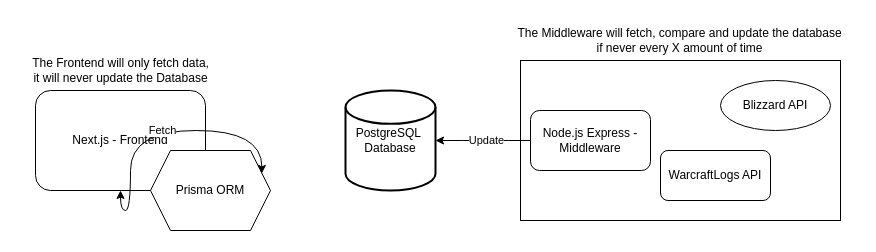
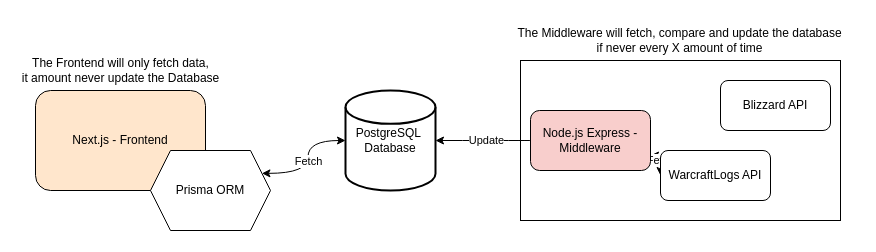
node "The Frontend will only fetch data, it will never update the Database": label "The Frontend will only fetch data, it will never update the Database" -> "The Frontend will only fetch data, it amount never update the Database"
node "Blizzard API": shape ellipse -> rounded rectangle
edge "Next.js - Frontend" -- "Prisma ORM": now "PostgreSQL Database" -- "Prisma ORM"
node "Next.js - Frontend": fillcolor #ffffff -> #ffe6cc
node "Node.js Express - Middleware": fillcolor #ffffff -> #f8cecc
edge "Node.js Express - Middleware" -- "WarcraftLogs API": added, label "Fetch"
